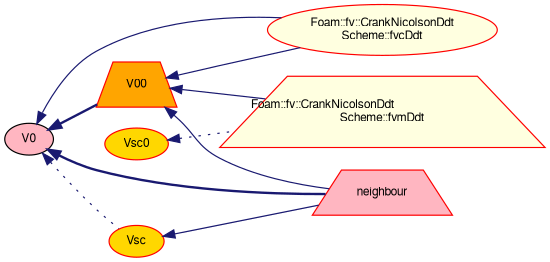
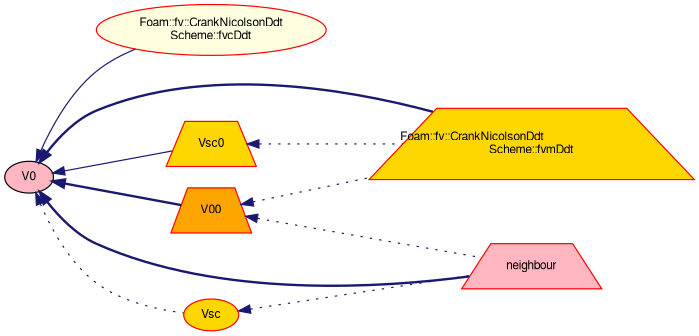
edge "Foam::fv::CrankNicolsonDdt Scheme::fvcDdt" -> "V00": removed
edge "Foam::fv::CrankNicolsonDdt Scheme::fvmDdt" -> "V0": added
edge "Foam::fv::CrankNicolsonDdt Scheme::fvmDdt" -> "V00": style solid -> dotted
node "Foam::fv::CrankNicolsonDdt Scheme::fvmDdt": fillcolor lightyellow -> gold
node "Vsc0": shape ellipse -> trapezium
edge "Vsc0" -> "V0": added
edge "neighbour" -> "V00": style solid -> dotted
edge "neighbour" -> "Vsc": style solid -> dotted
